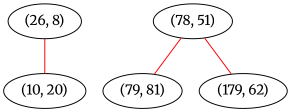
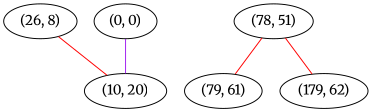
node "(0, 0)": added
node "(79, 81)": label "(79, 81)" -> "(79, 61)"
